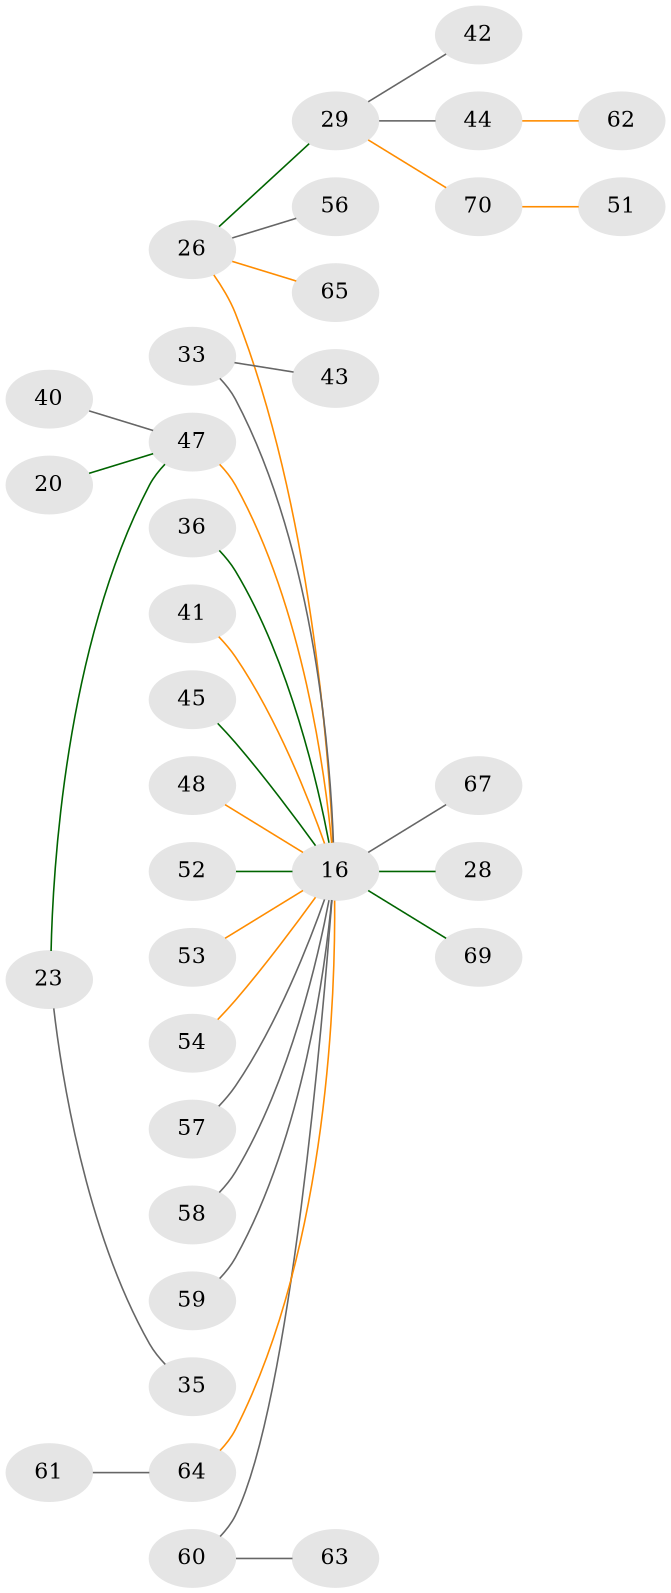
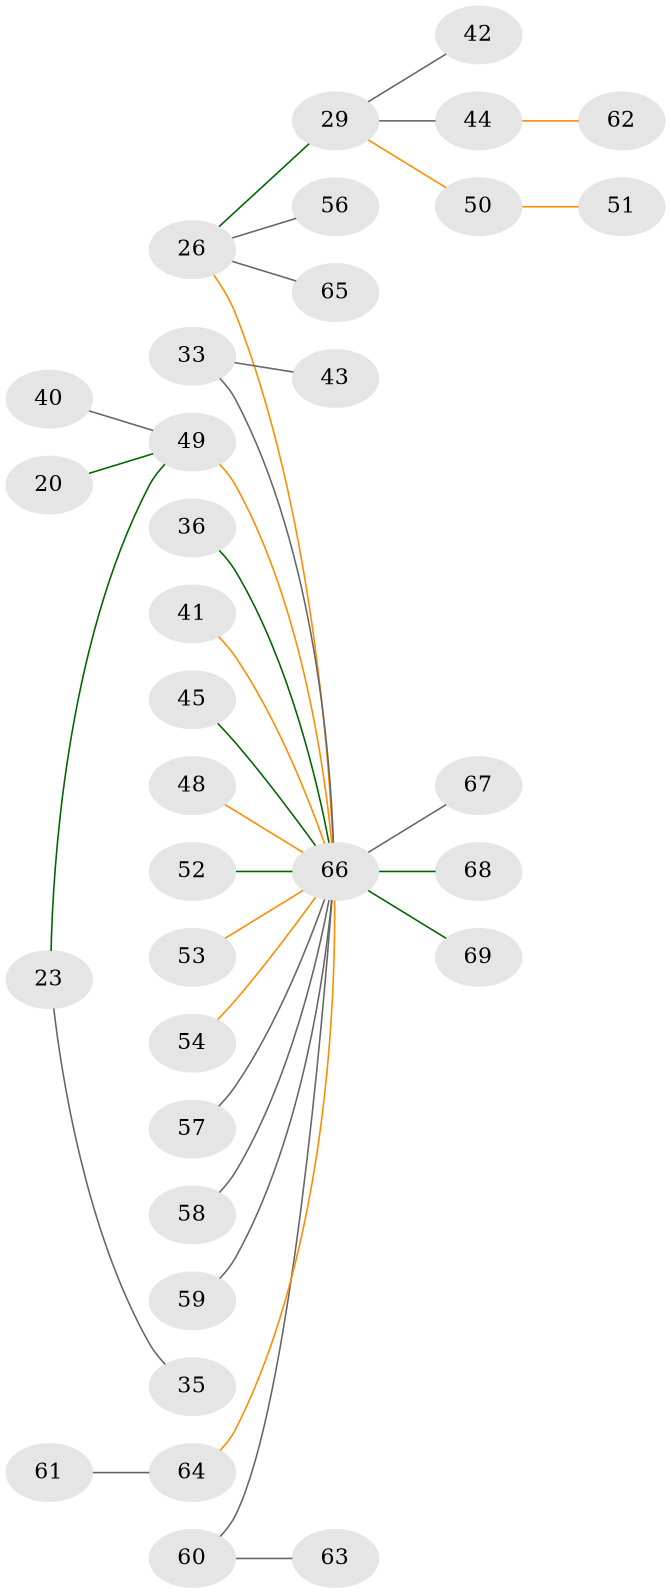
node "70": label "70" -> "50"
edge "26" -- "65": color darkorange -> gray40
node "47": label "47" -> "49"
node "16": label "16" -> "66"
node "28": label "28" -> "68"
